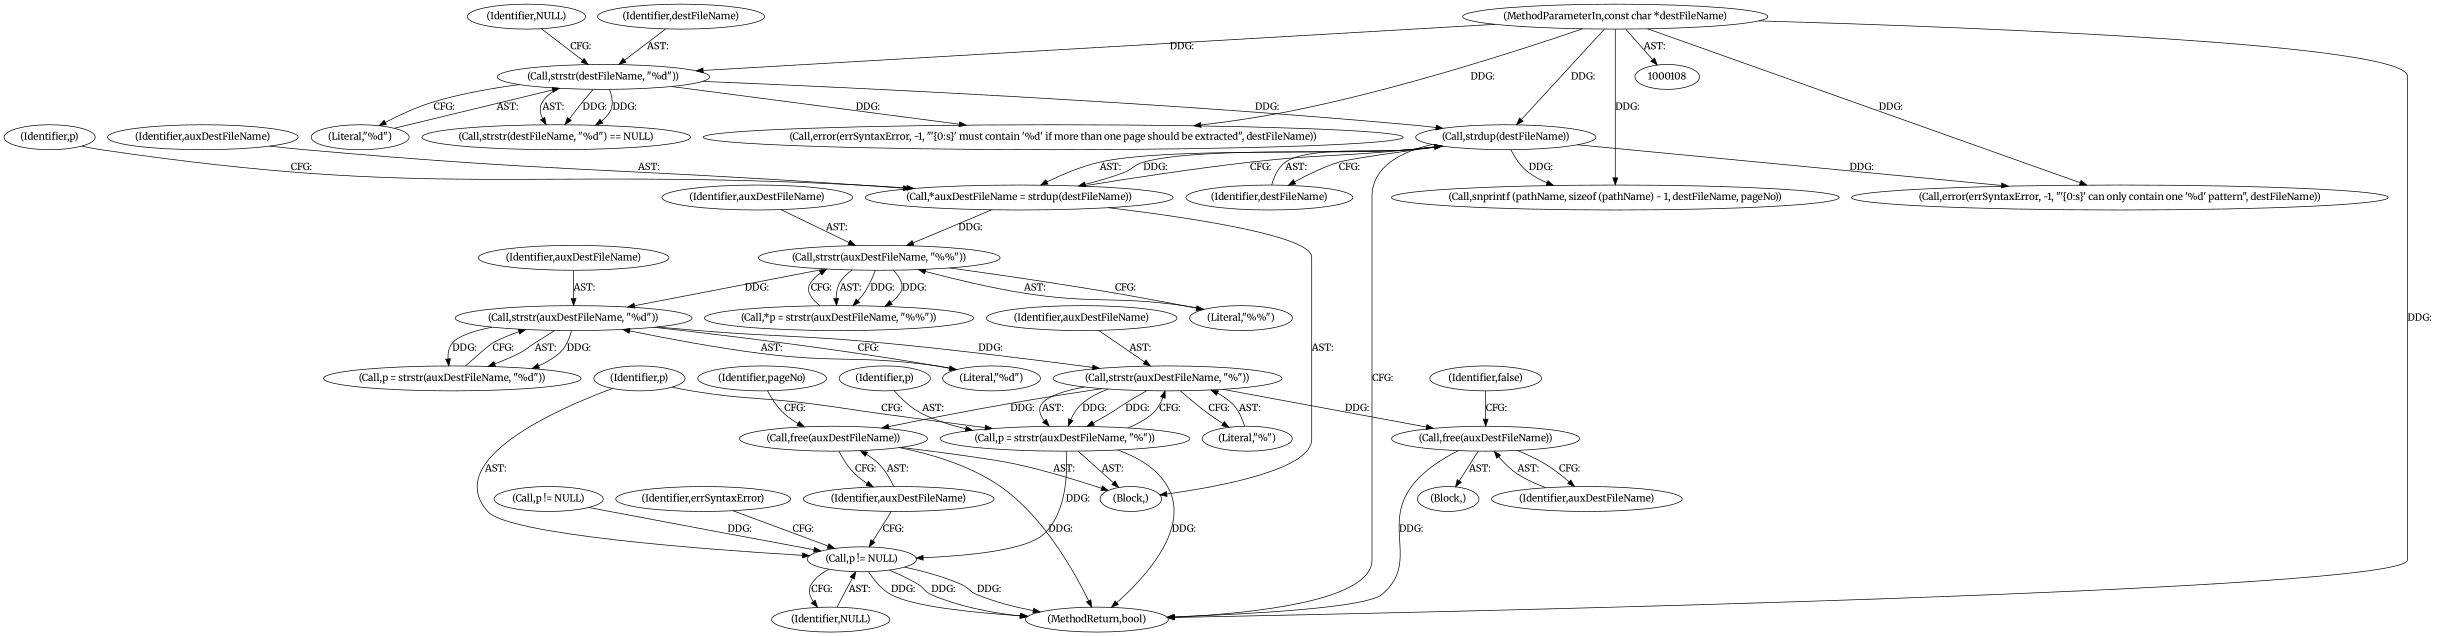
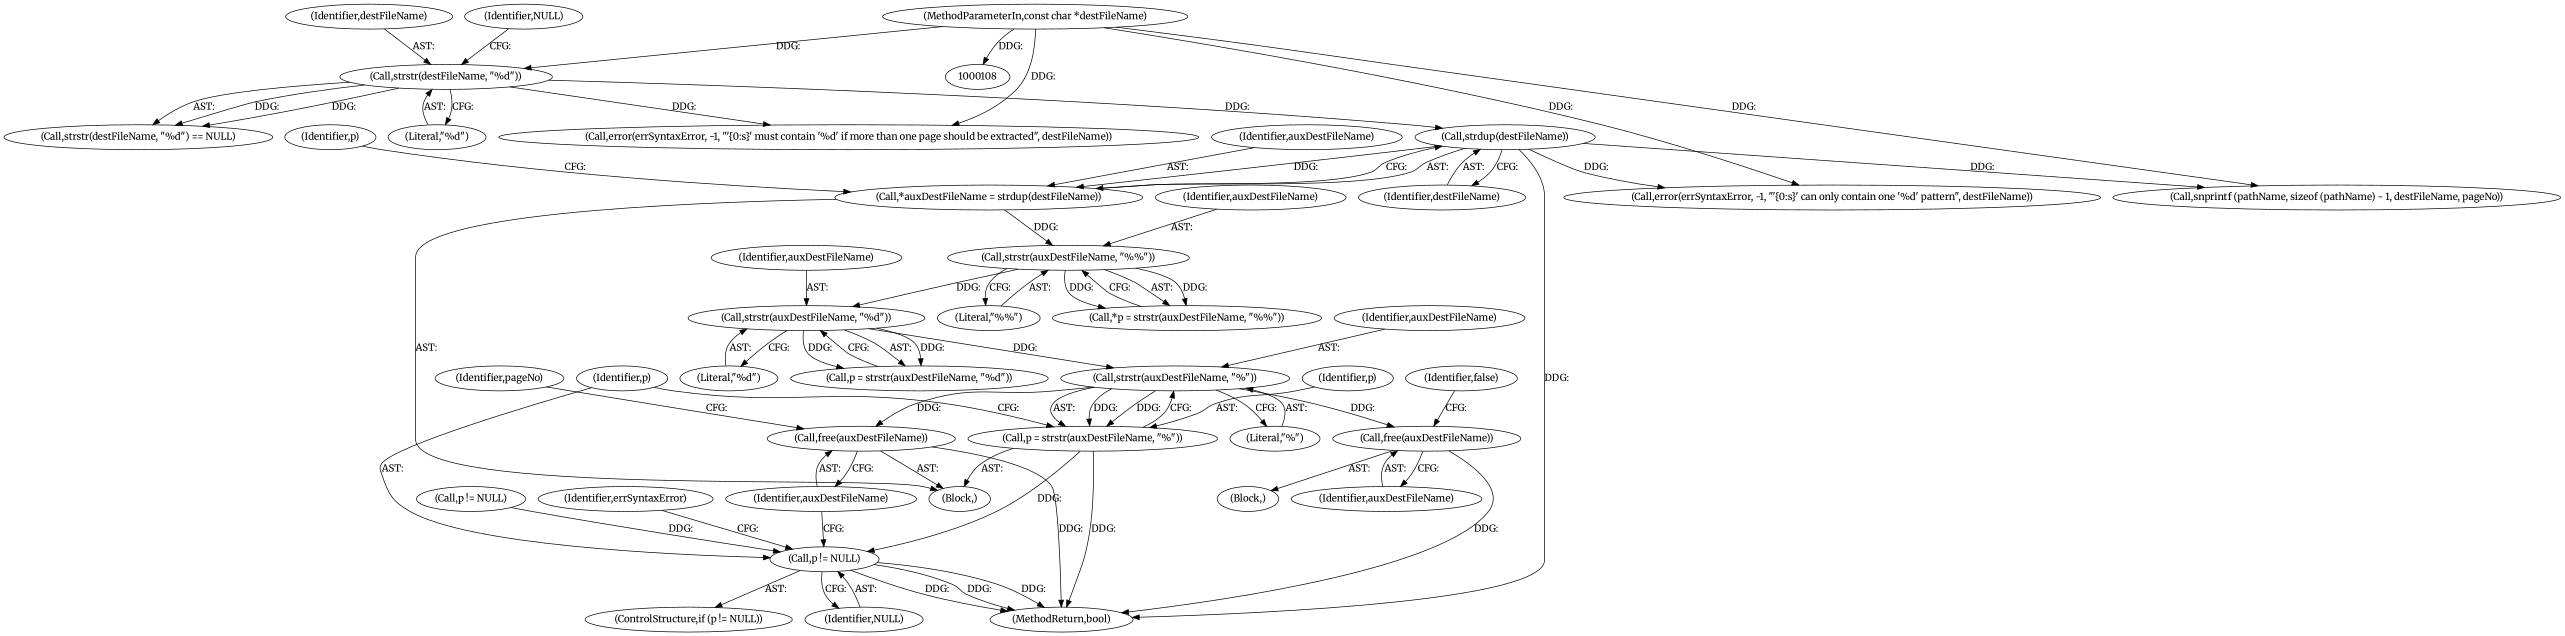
edge "(MethodParameterIn,const char *destFileName)" -> "1000108": label "AST: " -> "DDG: "
edge "(MethodParameterIn,const char *destFileName)" -> "(Call,strdup(destFileName))": removed, label "DDG:"
edge "(Call,strdup(destFileName))" -> "(MethodReturn,bool)": label "CFG: " -> "DDG: "
edge "(MethodParameterIn,const char *destFileName)" -> "(MethodReturn,bool)": removed, label "DDG:"
node "(ControlStructure,if (p != NULL))": added
